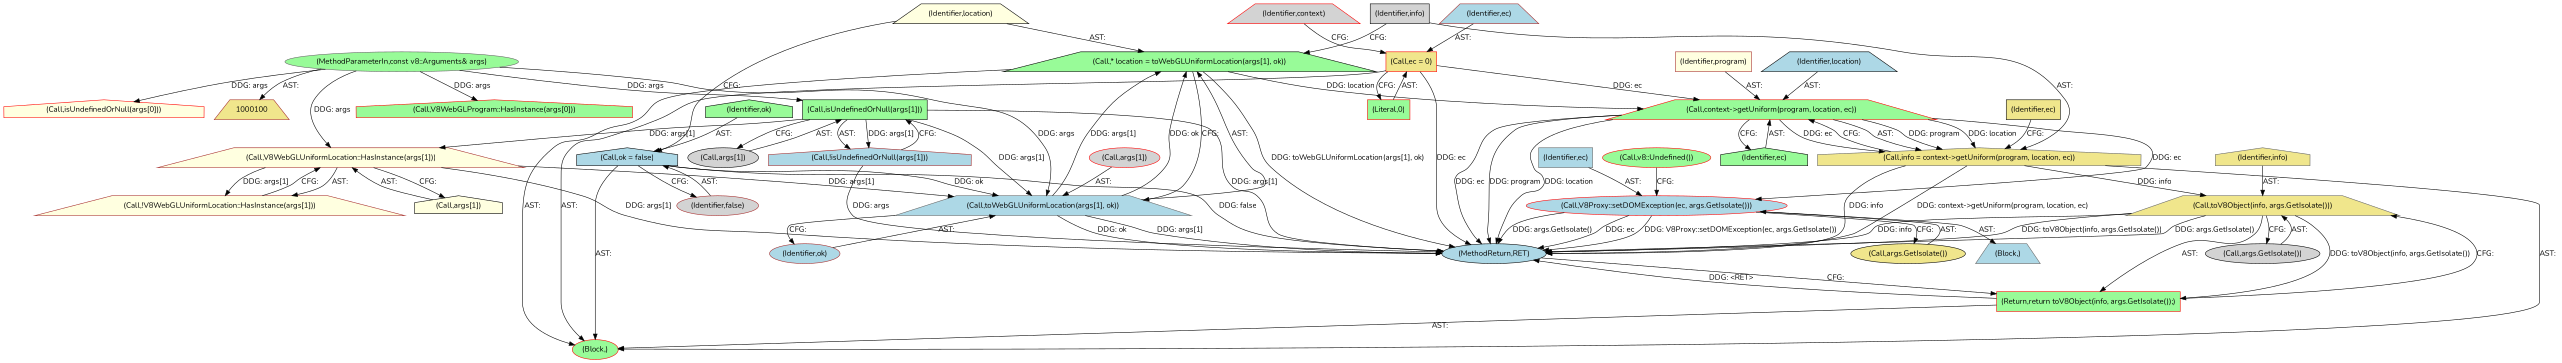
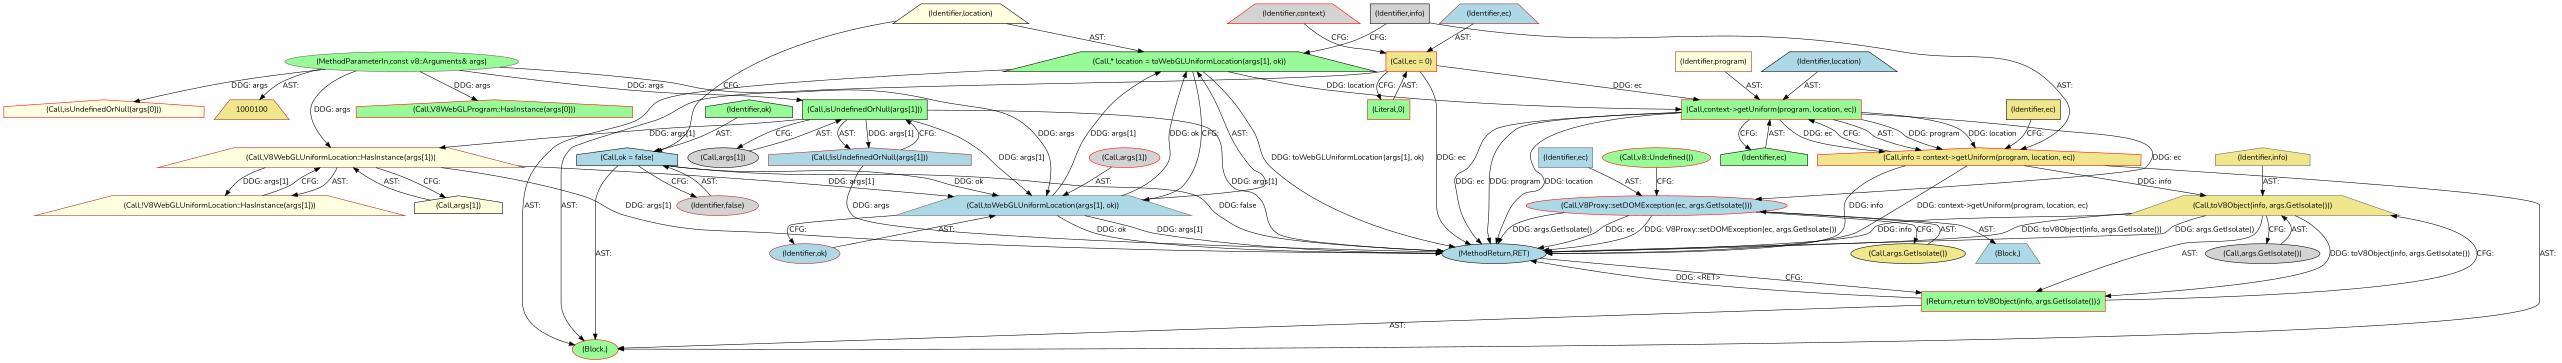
node "(Call,context->getUniform(program, location, ec))": shape trapezium -> box
node "(Call,info = context->getUniform(program, location, ec))": color gray40 -> red
